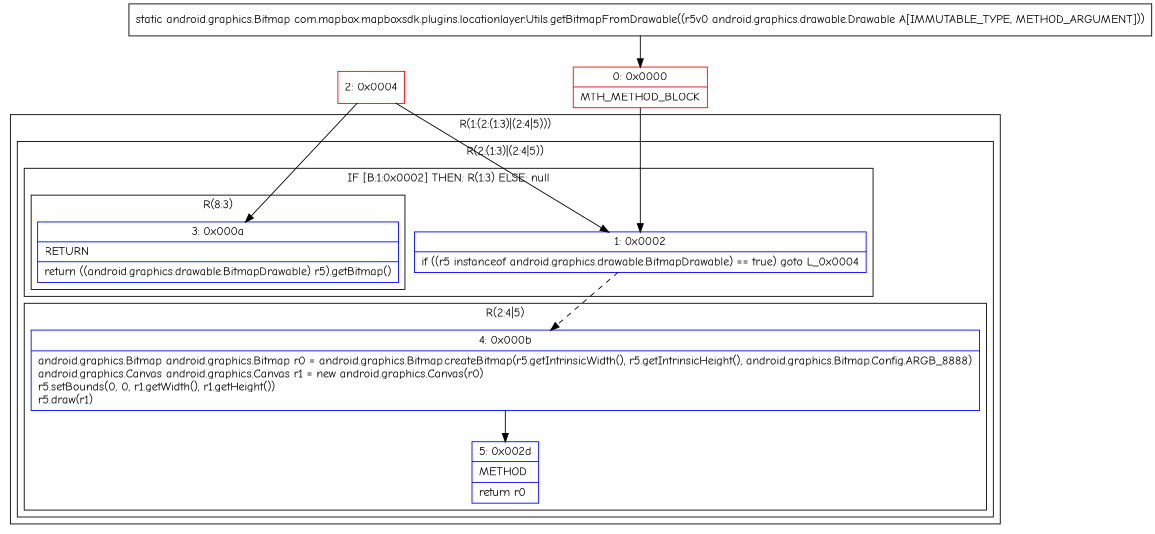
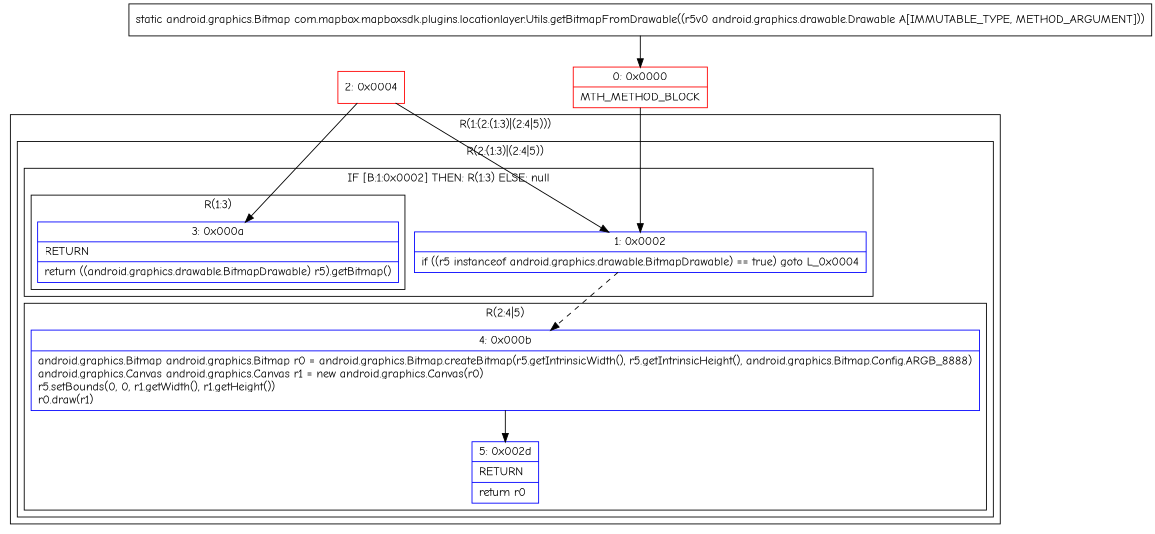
cluster "R(8:3)": label "R(8:3)" -> "R(1:3)"
node "4: 0x000b": text "r5.draw(r1)" -> "r0.draw(r1)"
node "5: 0x002d": text "METHOD" -> "RETURN"
